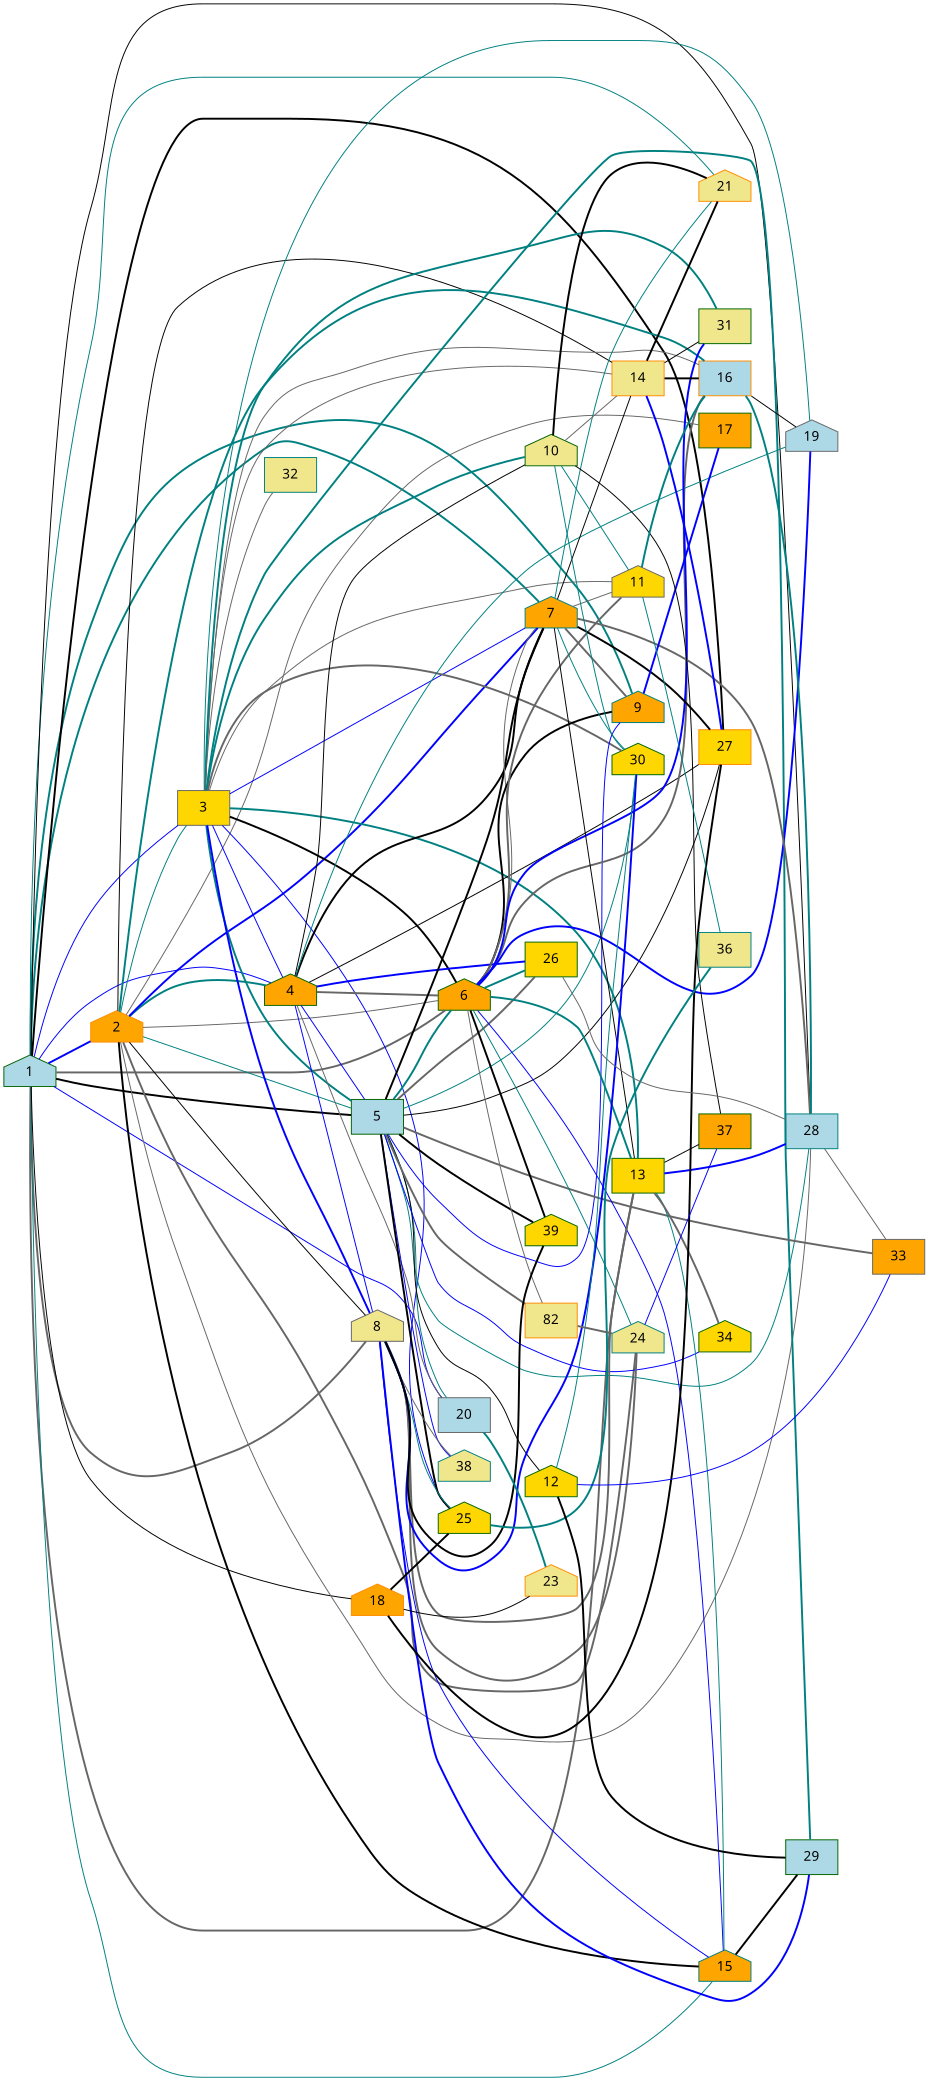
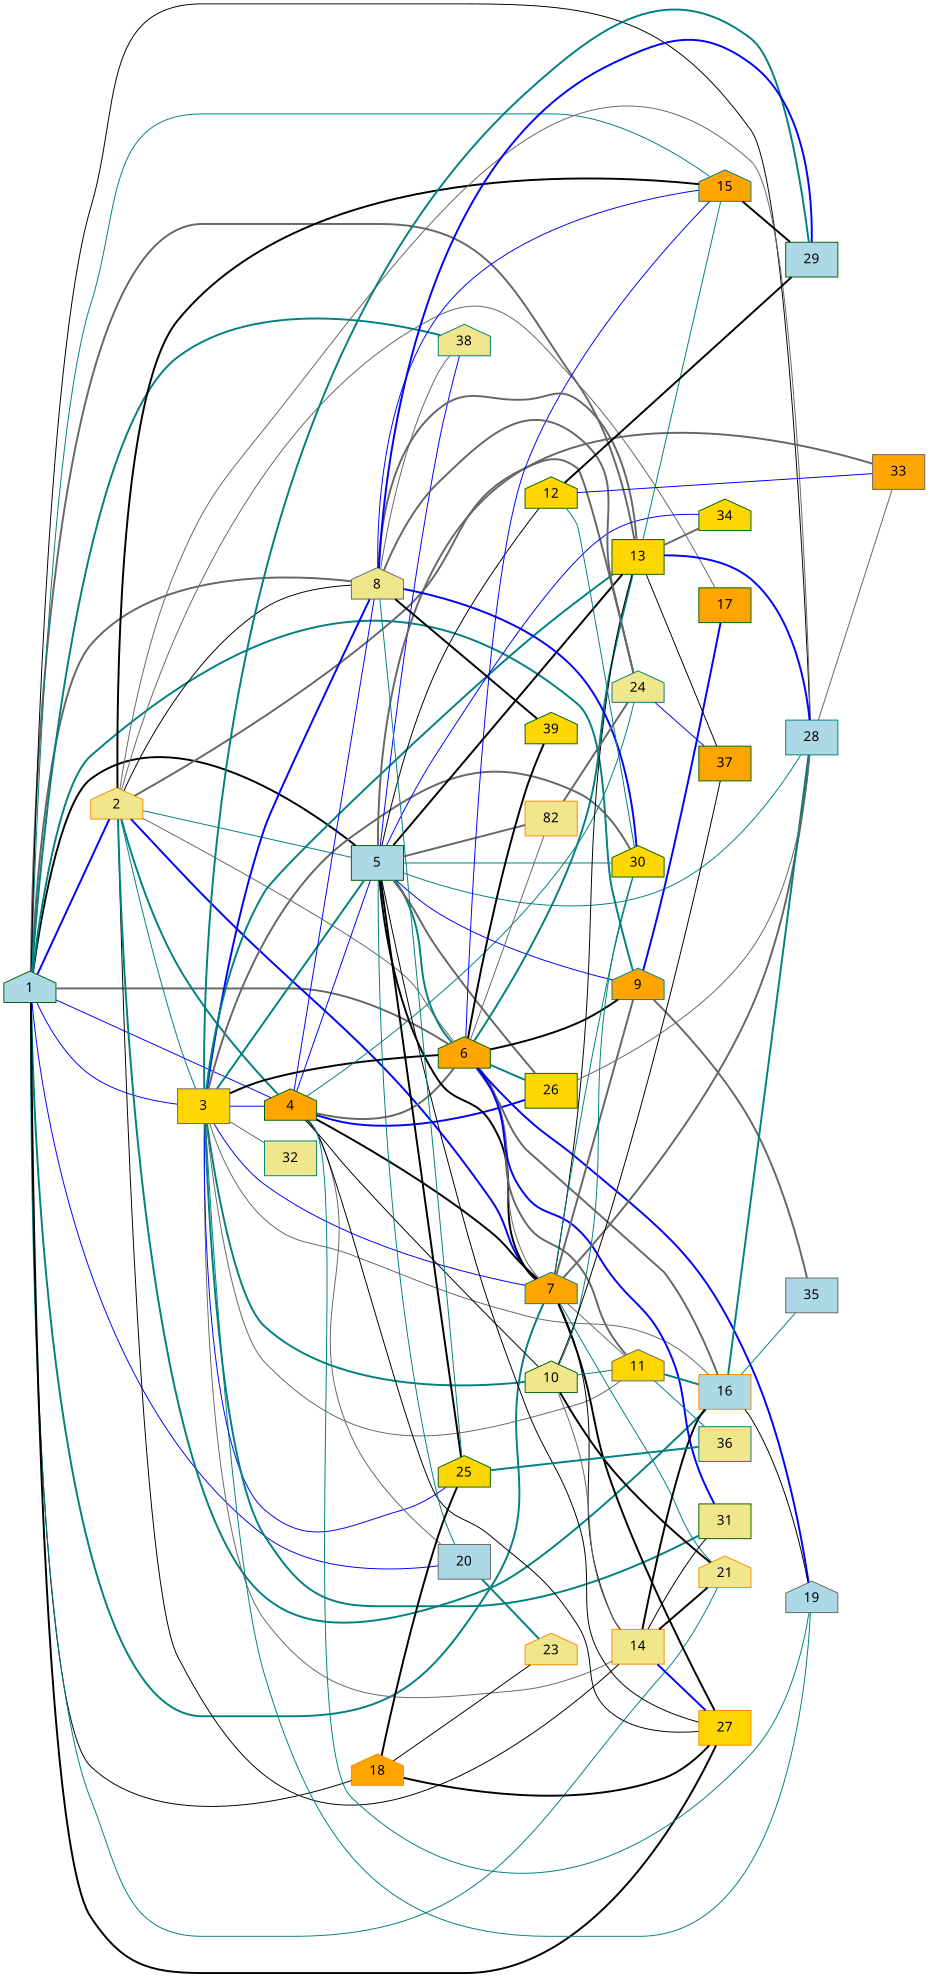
edge "38" -- "1": added
node "2": fillcolor orange -> khaki
edge "6" -- "24": now "4" -- "24"
edge "5" -- "39": now "5" -- "13"
node "35": added
